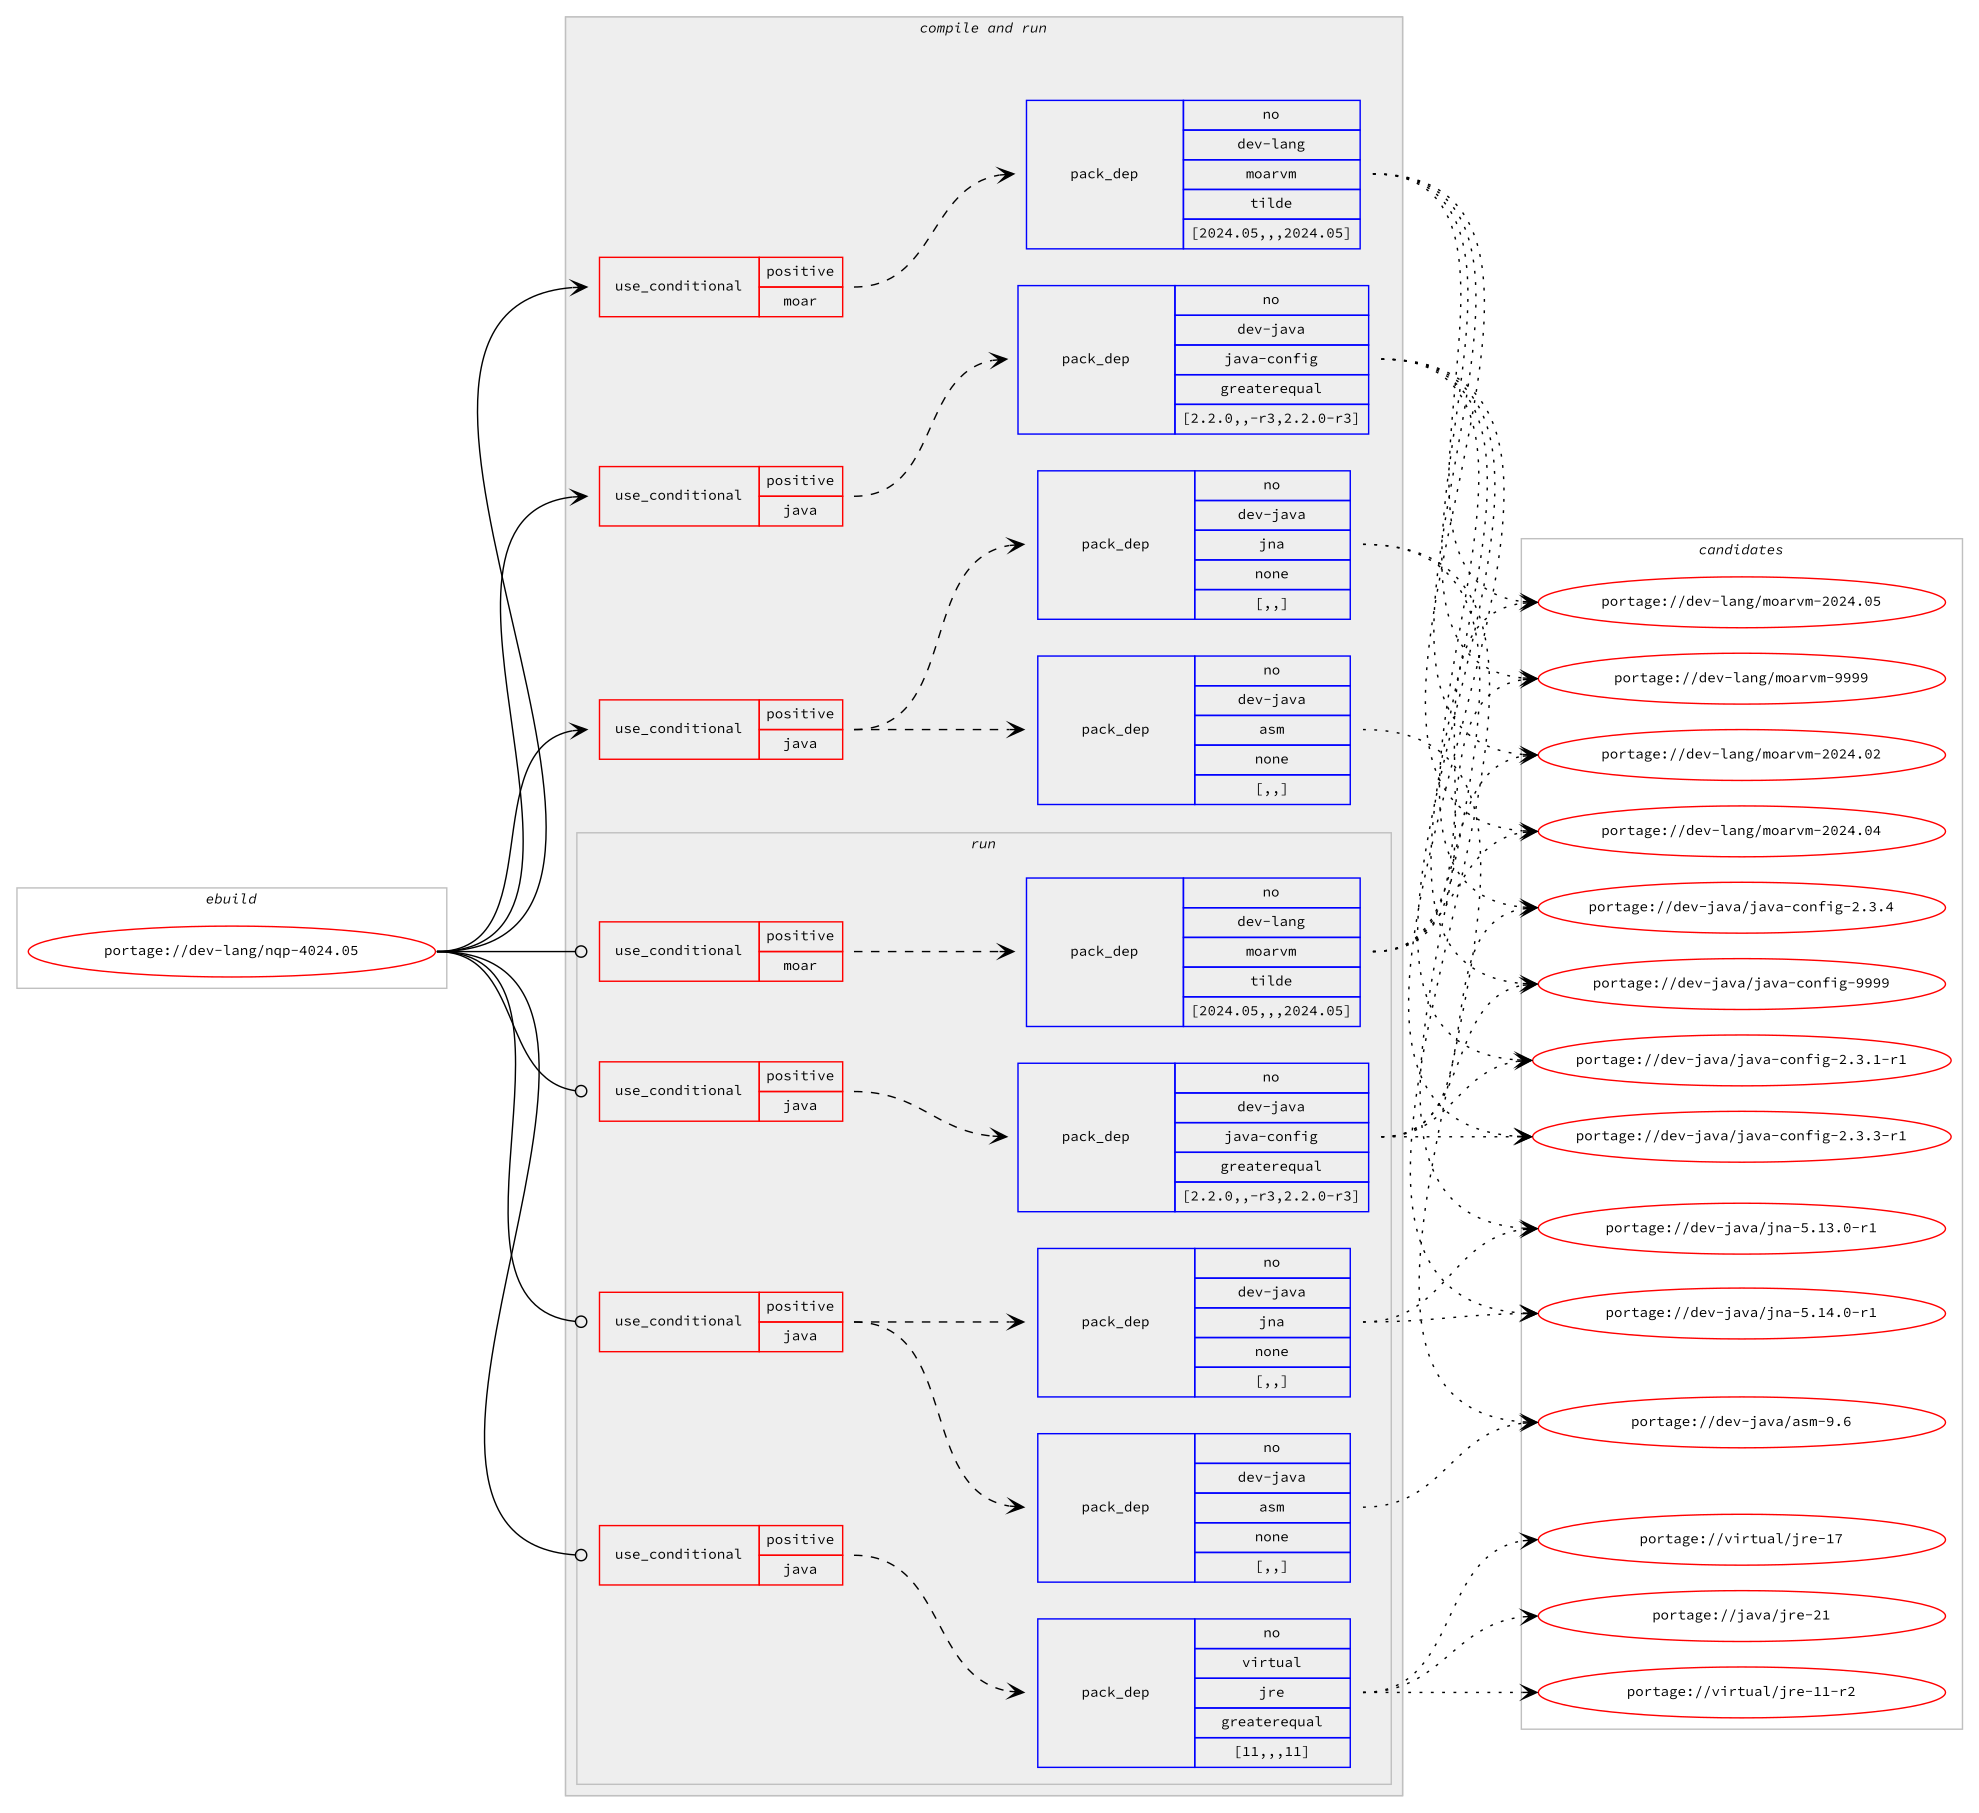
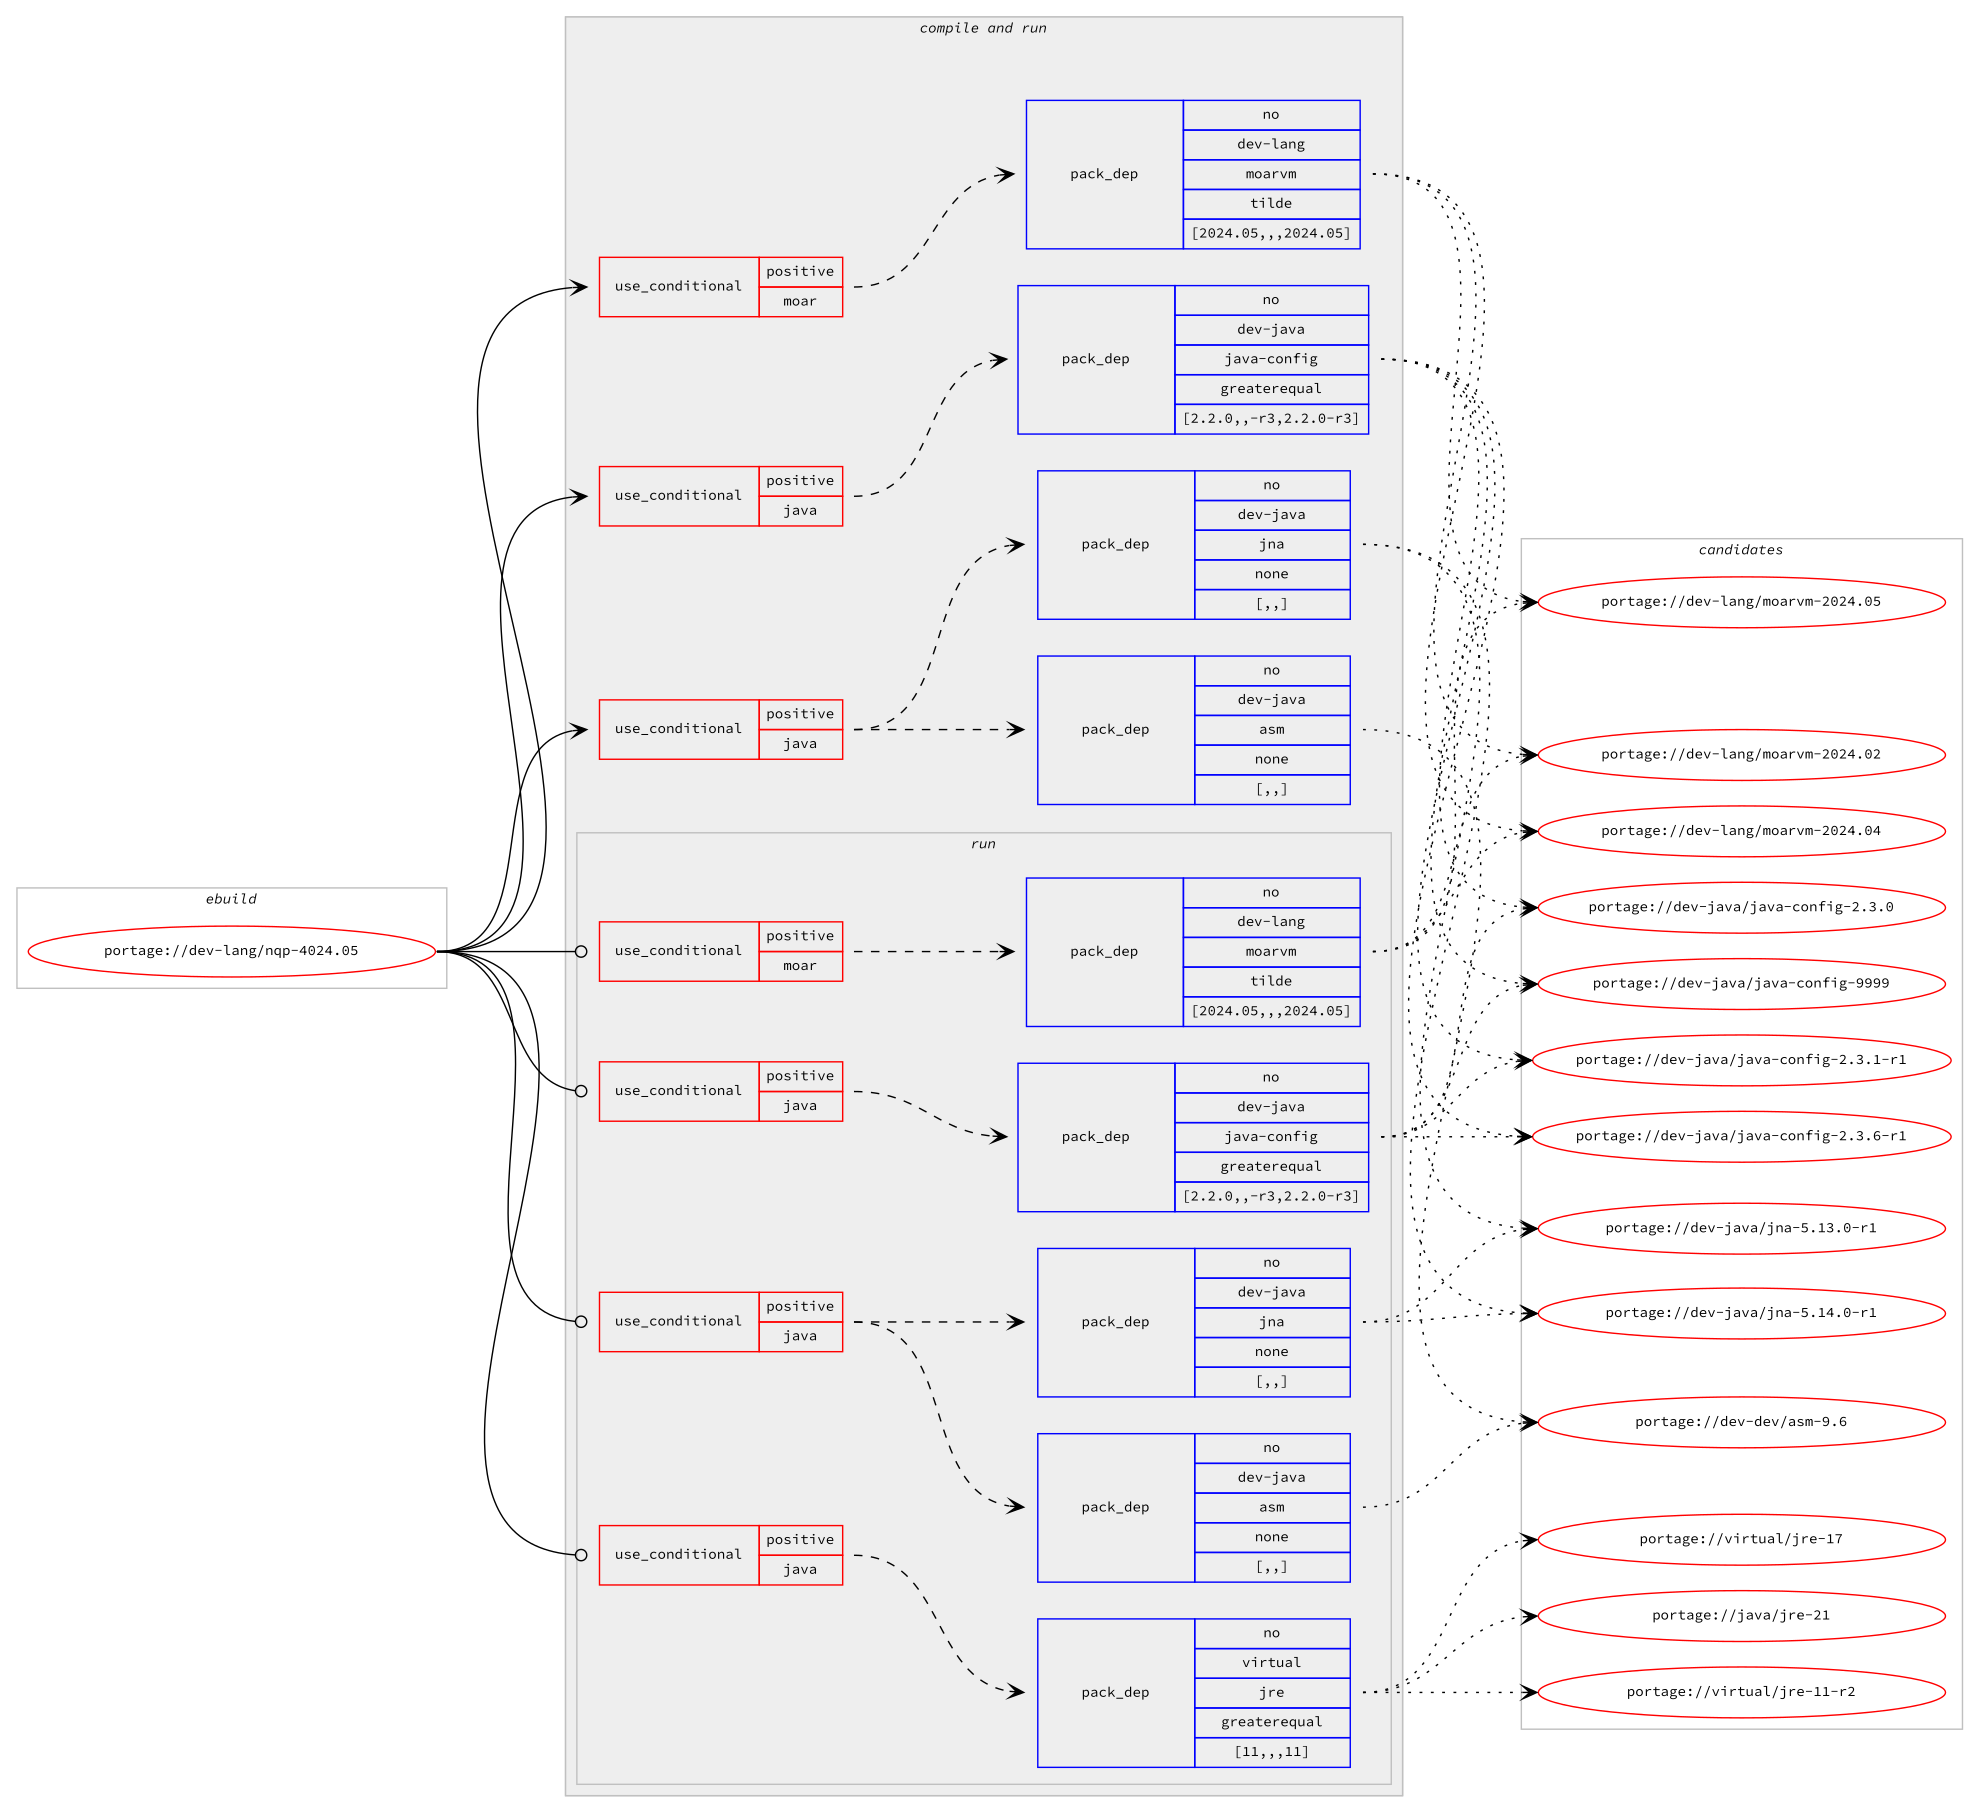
node "portage://dev-lang/moarvm-9999": removed
node "portage://dev-java/java-config-2.3.4": label "portage://dev-java/java-config-2.3.4" -> "portage://dev-java/java-config-2.3.0"
node "portage://dev-java/java-config-2.3.3-r1": label "portage://dev-java/java-config-2.3.3-r1" -> "portage://dev-java/java-config-2.3.6-r1"
node "portage://dev-java/asm-9.6": label "portage://dev-java/asm-9.6" -> "portage://dev-dev/asm-9.6"
